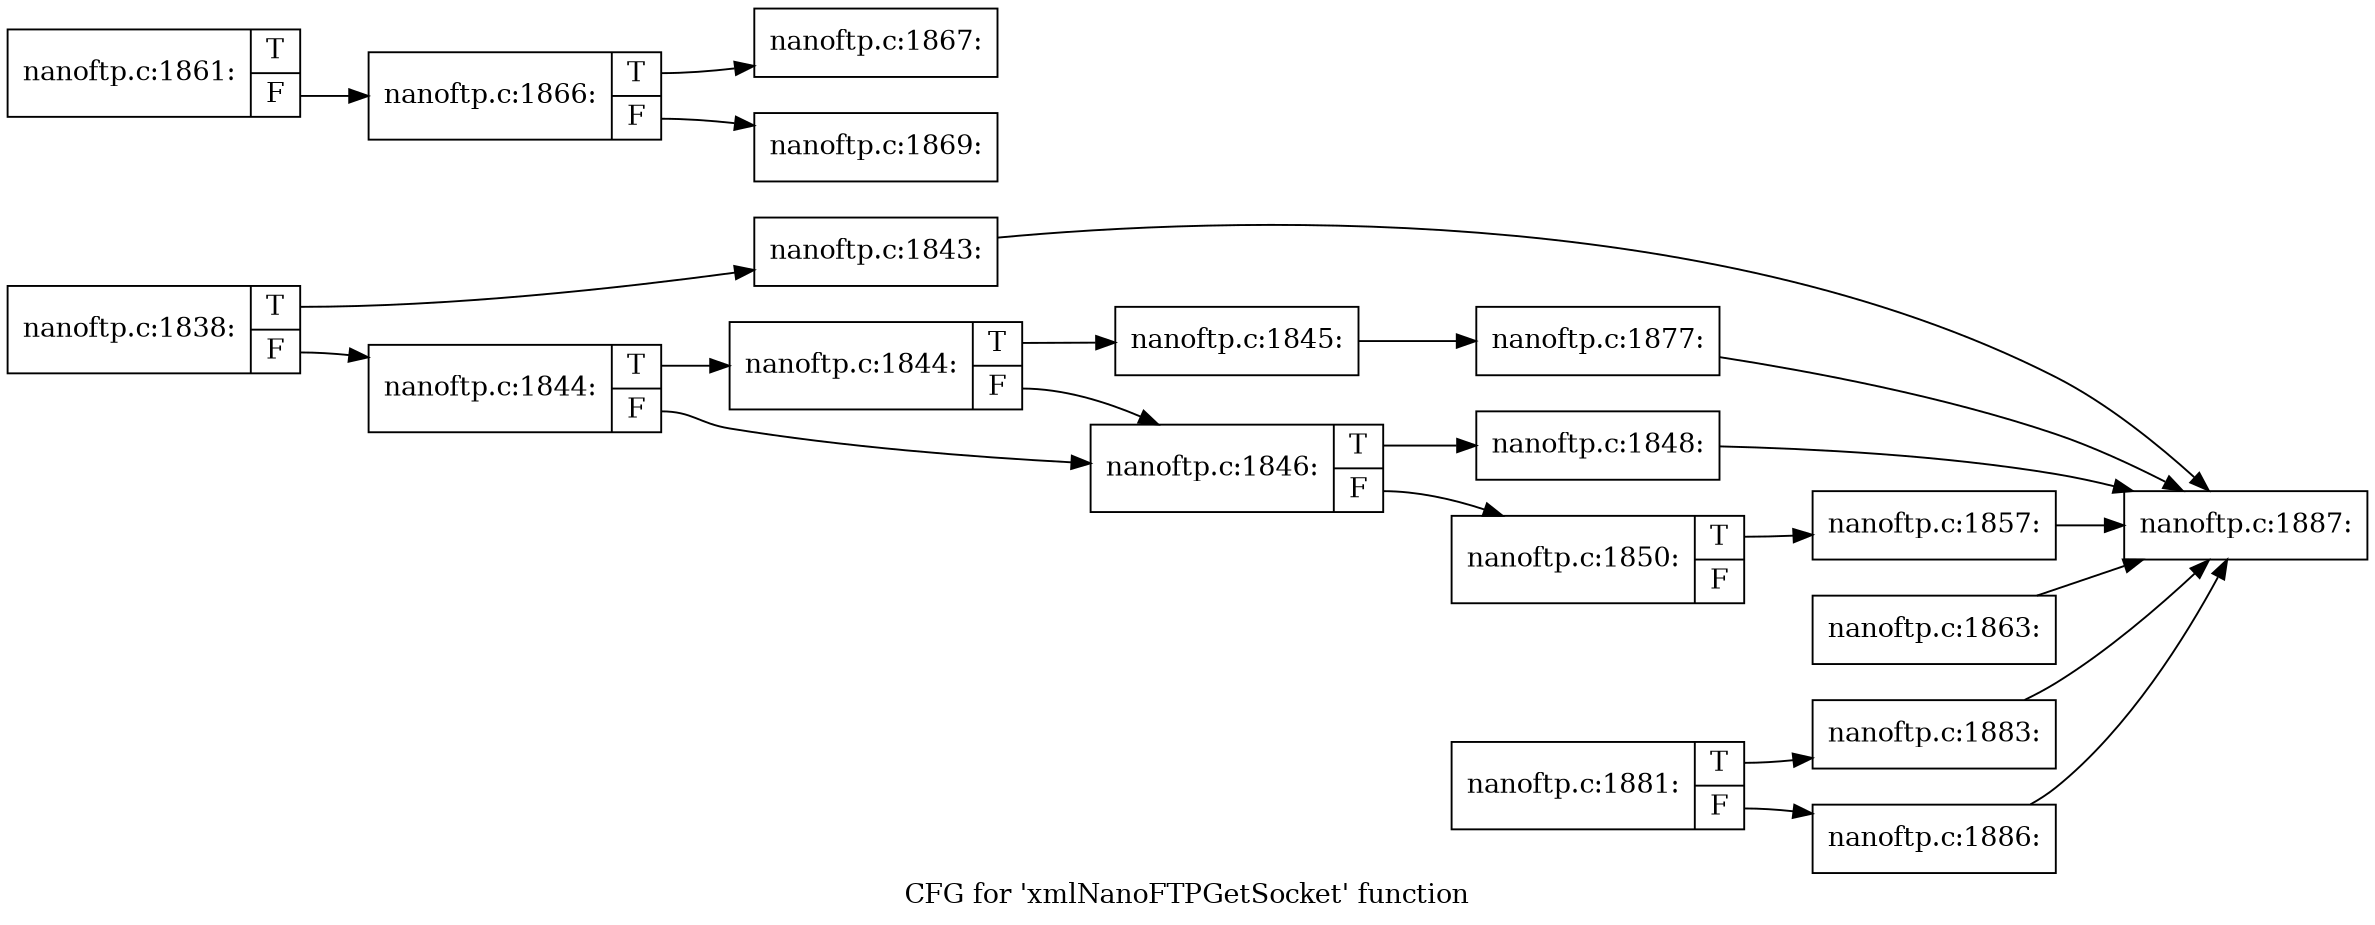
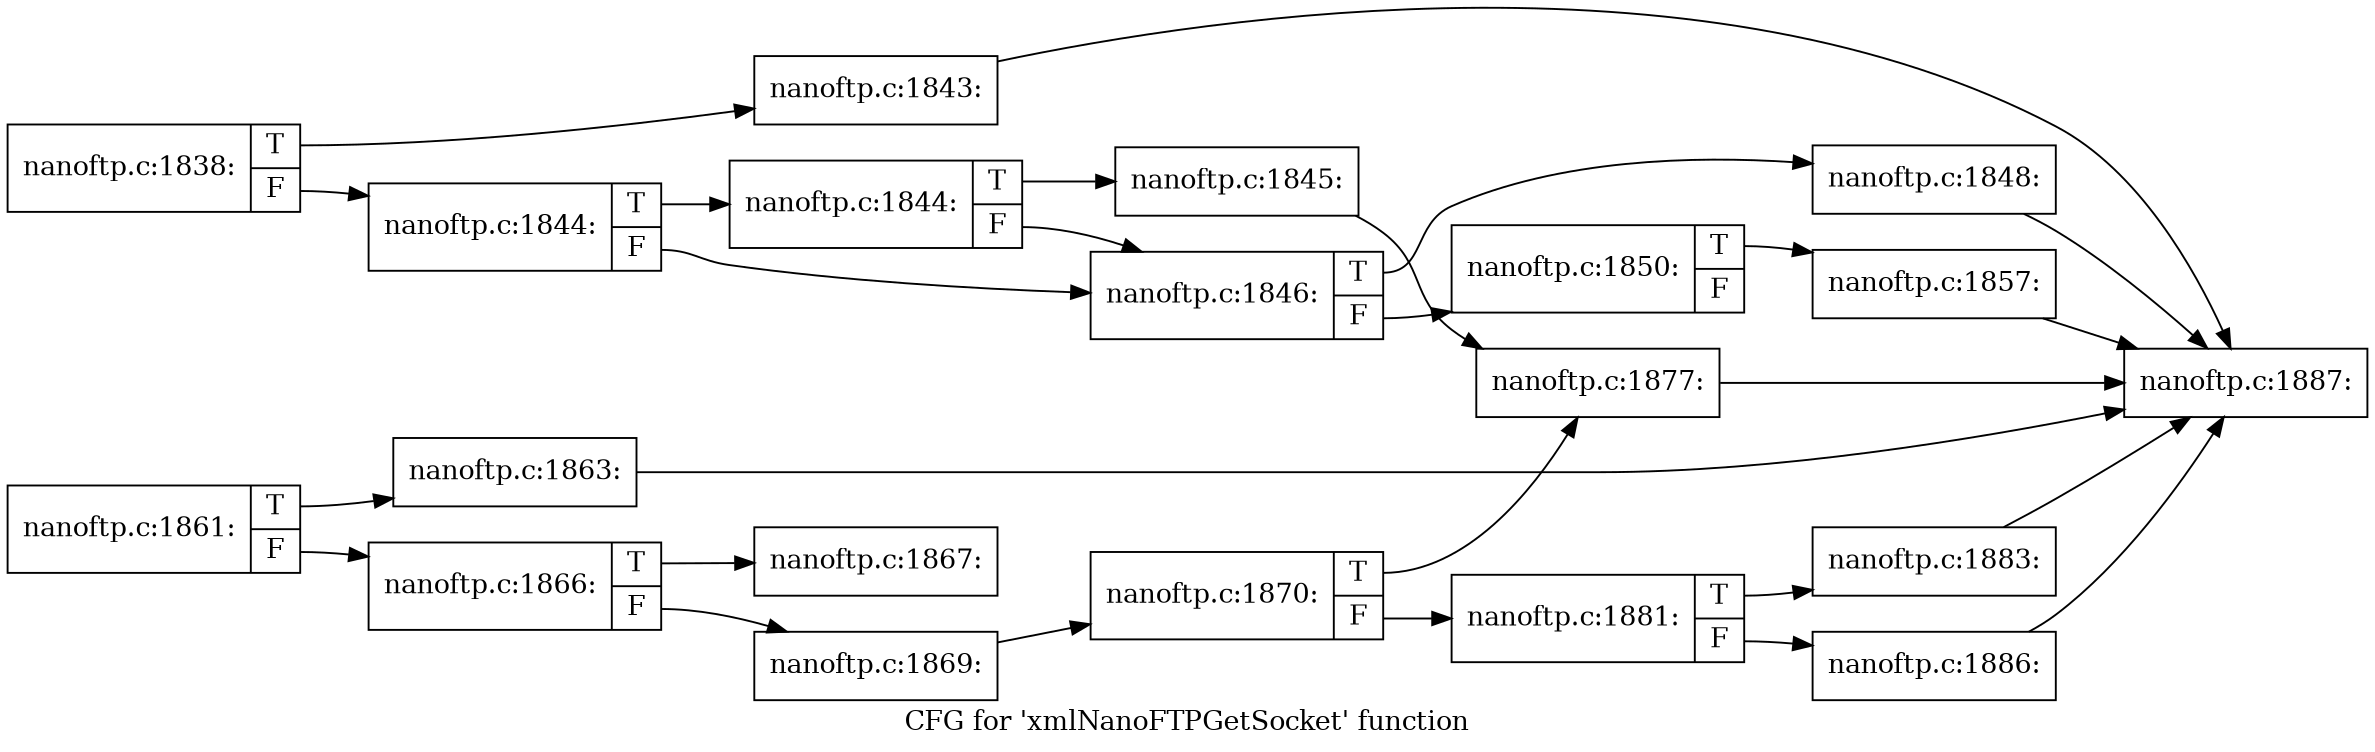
edge "nanoftp.c:1861:" -> "nanoftp.c:1863:": added
node "nanoftp.c:1870:": added
